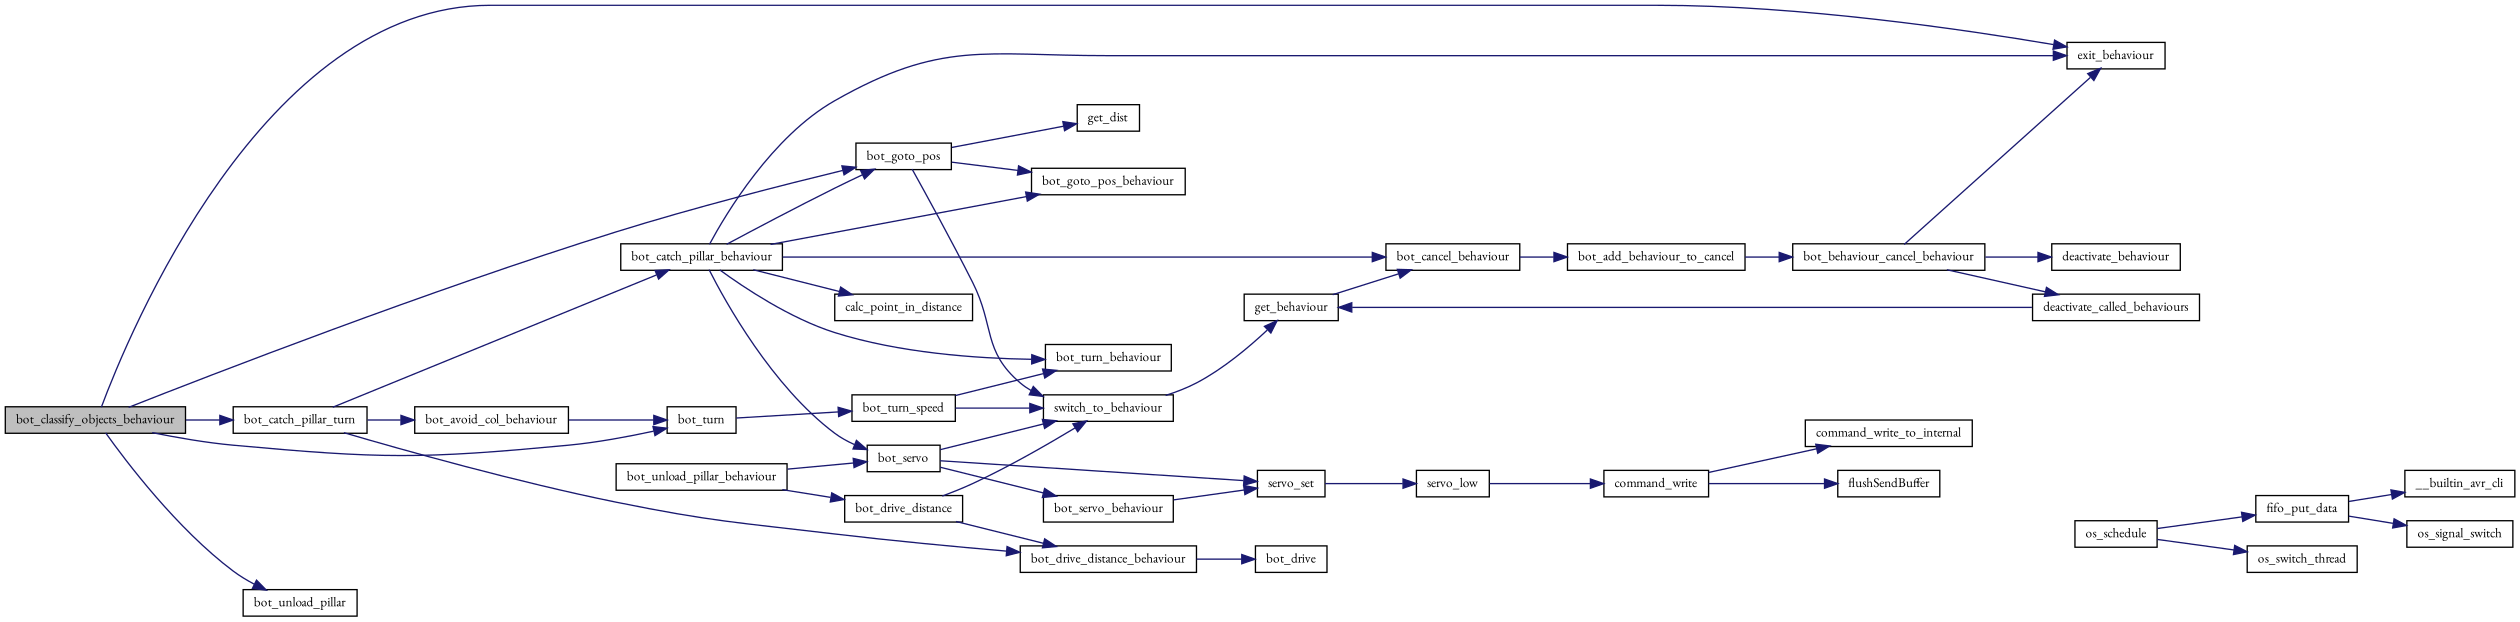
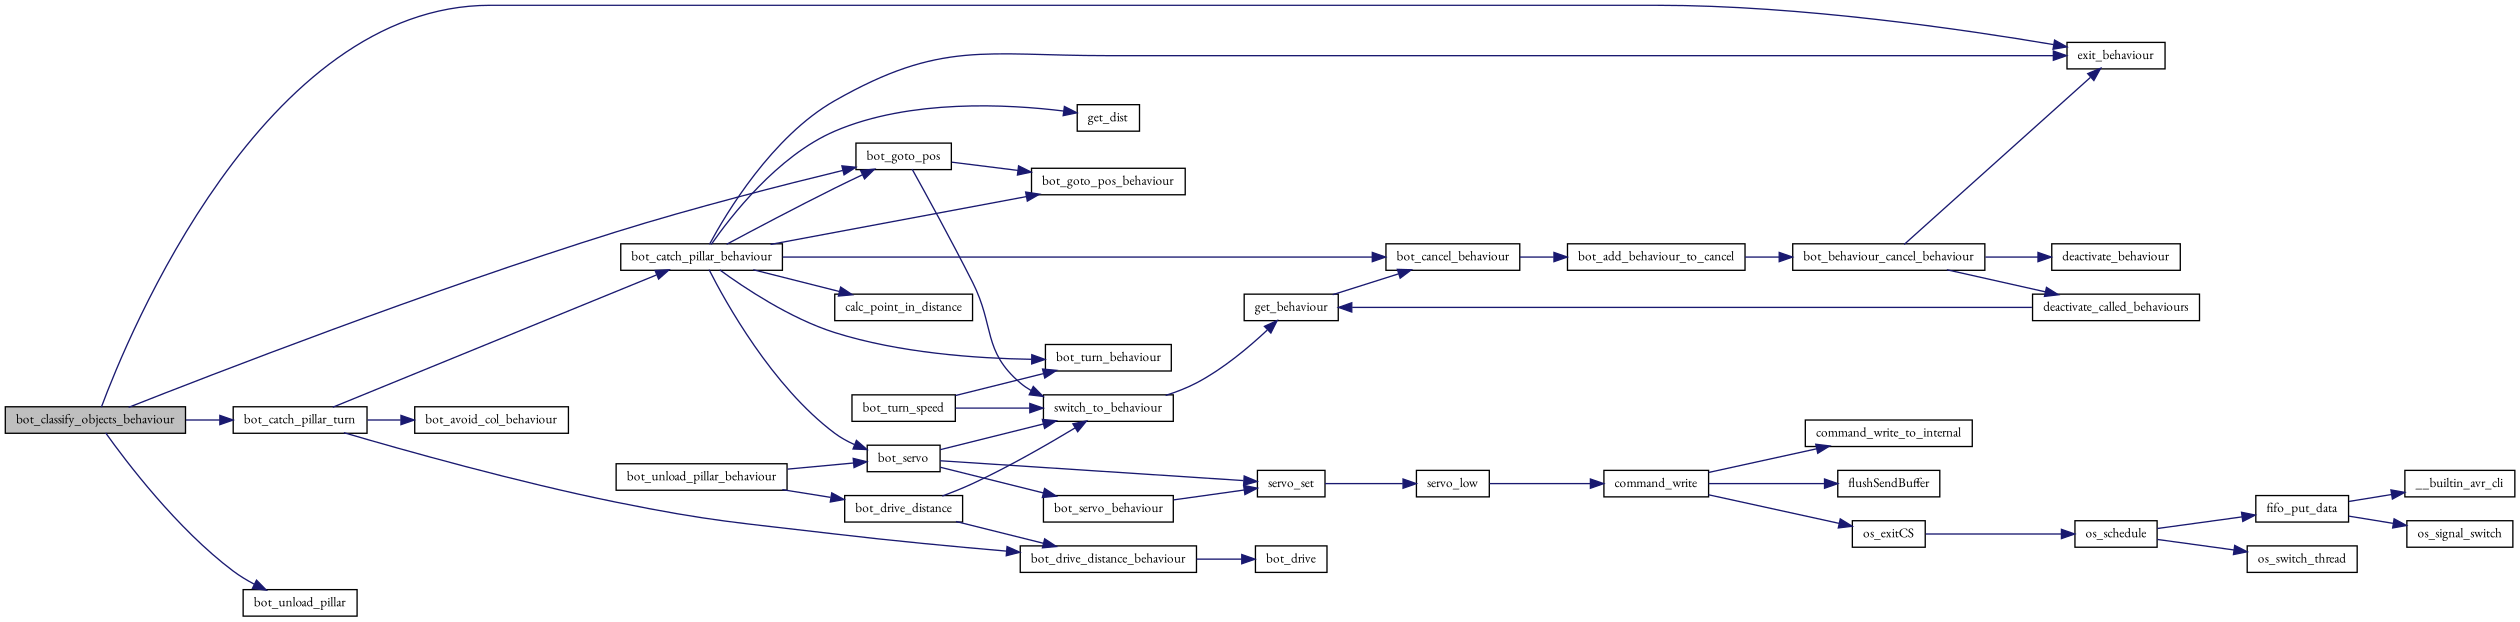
edge "bot_goto_pos" -> "get_dist": now "bot_catch_pillar_behaviour" -> "get_dist"
node "bot_turn": removed
node "os_exitCS": added
